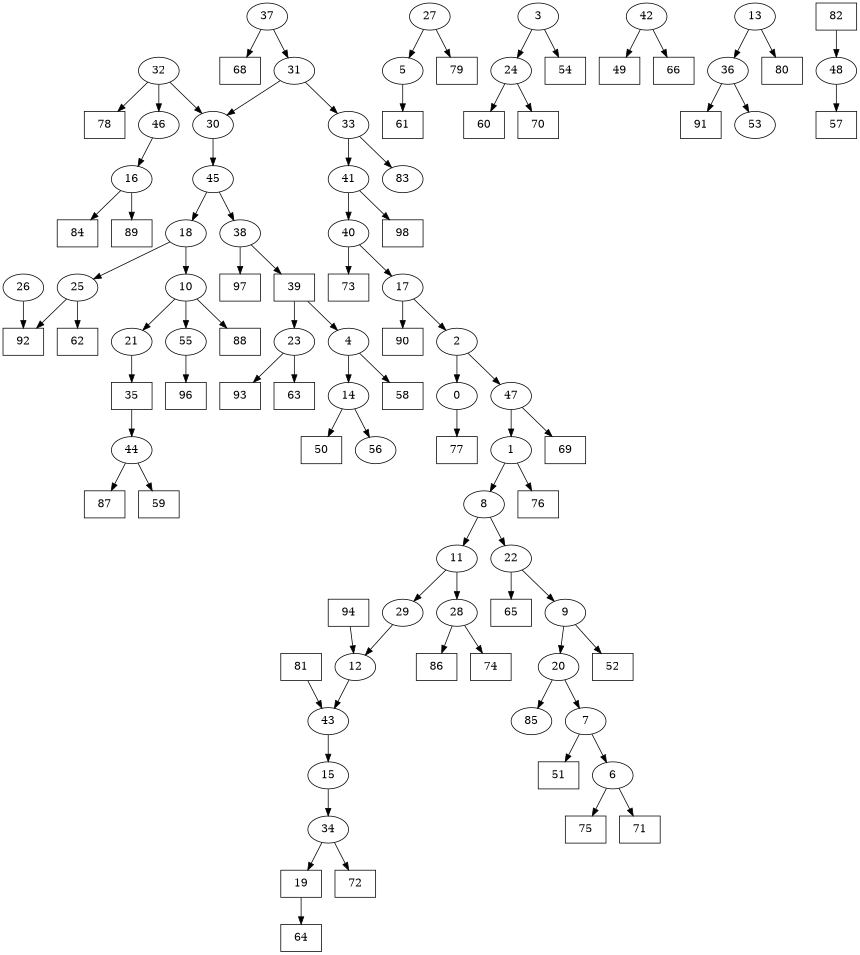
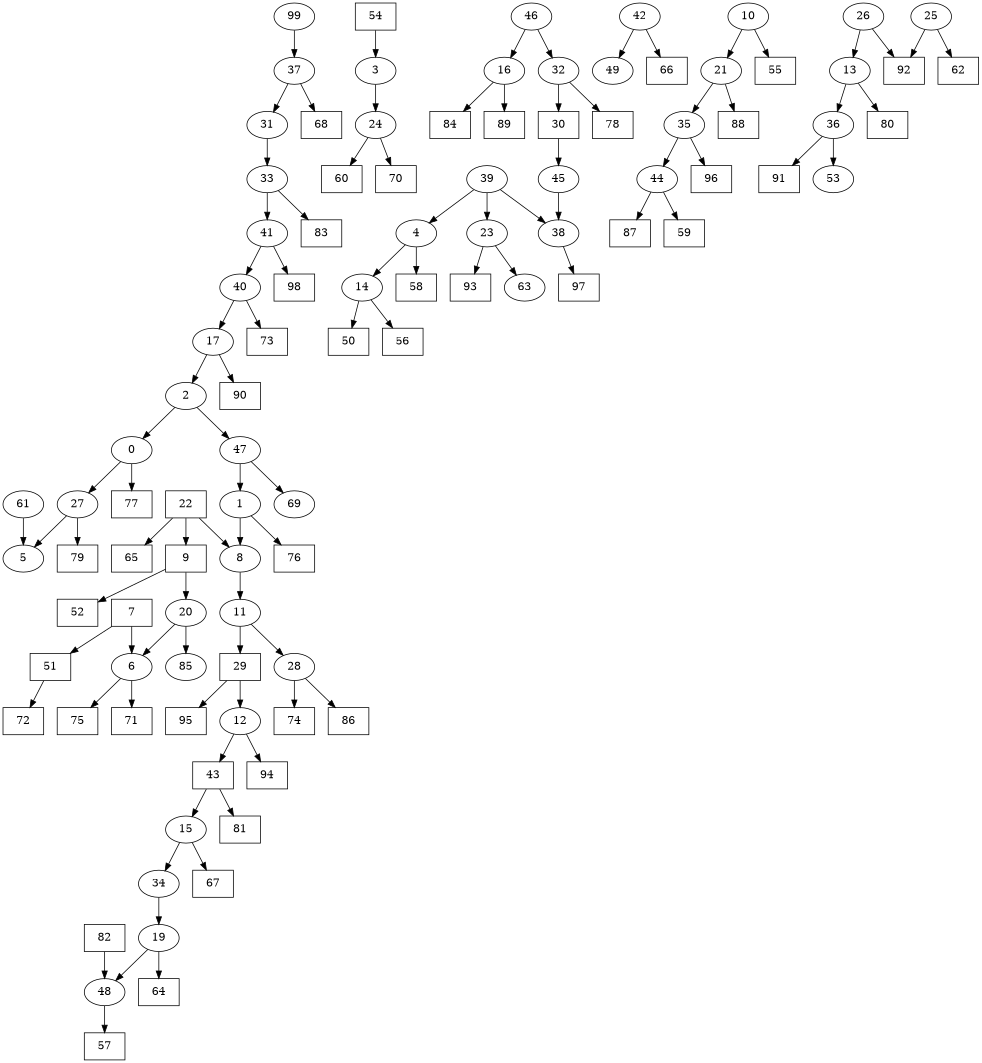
node "99": added
edge "3" -> "54": reversed
edge "26" -> "13": added
node "49": shape box -> ellipse
edge "32" -> "46": reversed
edge "5" -> "61": reversed
edge "31" -> "30": removed
node "30": shape ellipse -> box
node "61": shape box -> ellipse
node "83": shape ellipse -> box
node "18": removed
edge "38" -> "39": reversed
node "39": shape box -> ellipse
edge "10" -> "88": now "21" -> "88"
node "55": shape ellipse -> box
edge "55" -> "96": now "35" -> "96"
node "35": shape box -> ellipse
node "63": shape box -> ellipse
node "56": shape ellipse -> box
node "69": shape box -> ellipse
edge "0" -> "27": added
edge "8" -> "22": reversed
node "22": shape ellipse -> box
node "29": shape ellipse -> box
node "9": shape ellipse -> box
edge "94" -> "12": reversed
edge "81" -> "43": reversed
edge "20" -> "7": now "20" -> "6"
node "95": added
node "43": shape ellipse -> box
node "7": shape ellipse -> box
edge "34" -> "72": now "51" -> "72"
node "67": added
node "19": shape box -> ellipse
edge "19" -> "48": added
